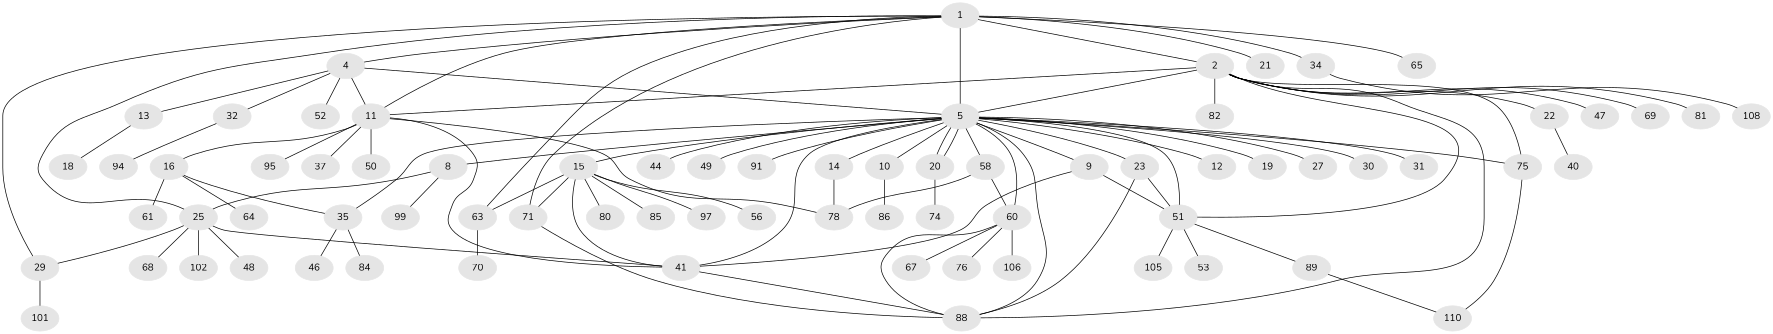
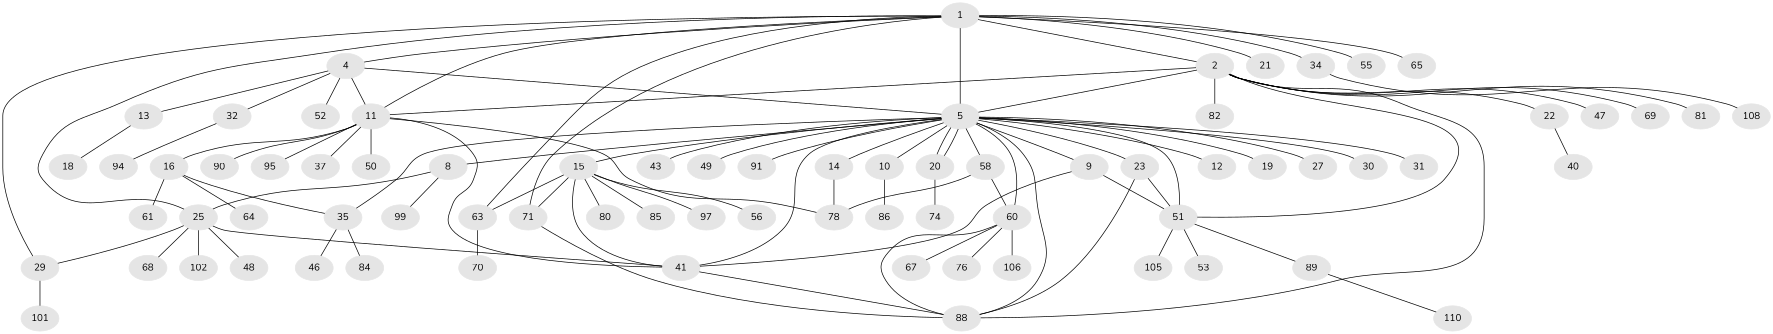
node "55": added
node "90": added
node "44": label "44" -> "43"
node "75": removed
